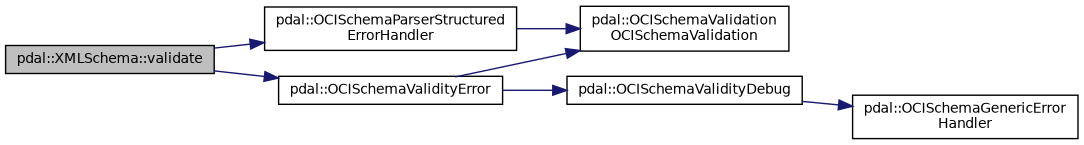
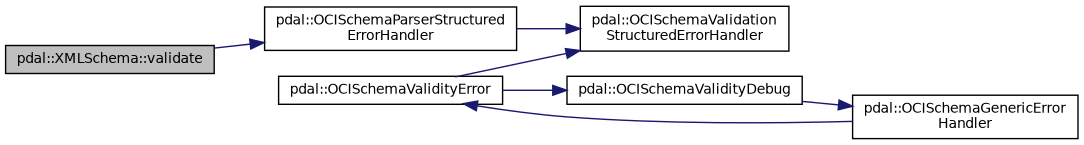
node "pdal::OCISchemaValidation OCISchemaValidation": label "pdal::OCISchemaValidation OCISchemaValidation" -> "pdal::OCISchemaValidation StructuredErrorHandler"
edge "pdal::XMLSchema::validate" -> "pdal::OCISchemaValidityError": now "pdal::OCISchemaGenericError Handler" -> "pdal::OCISchemaValidityError"
